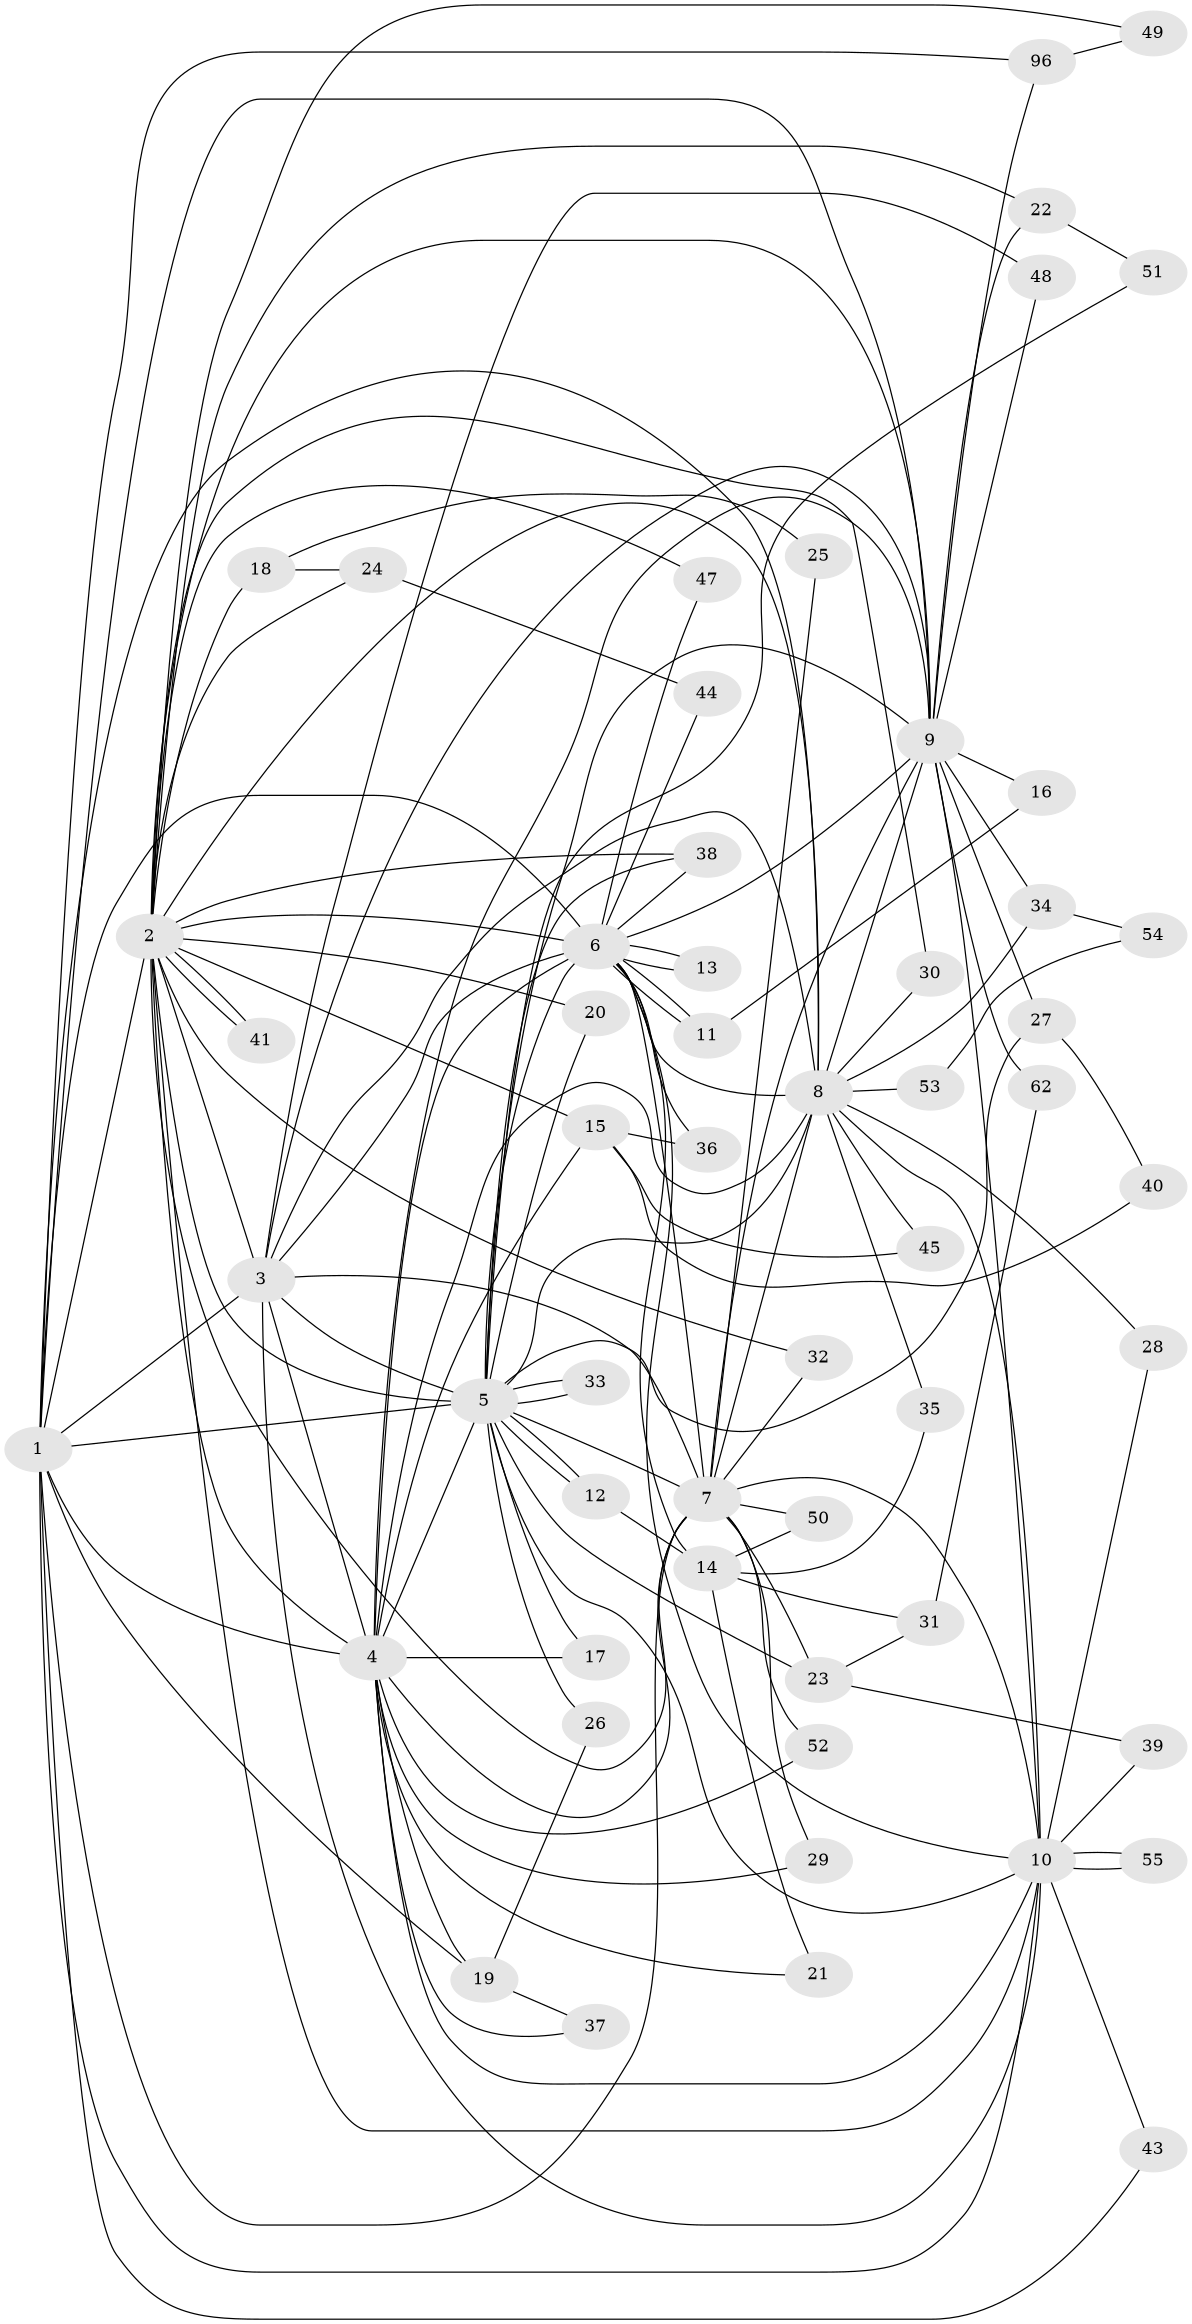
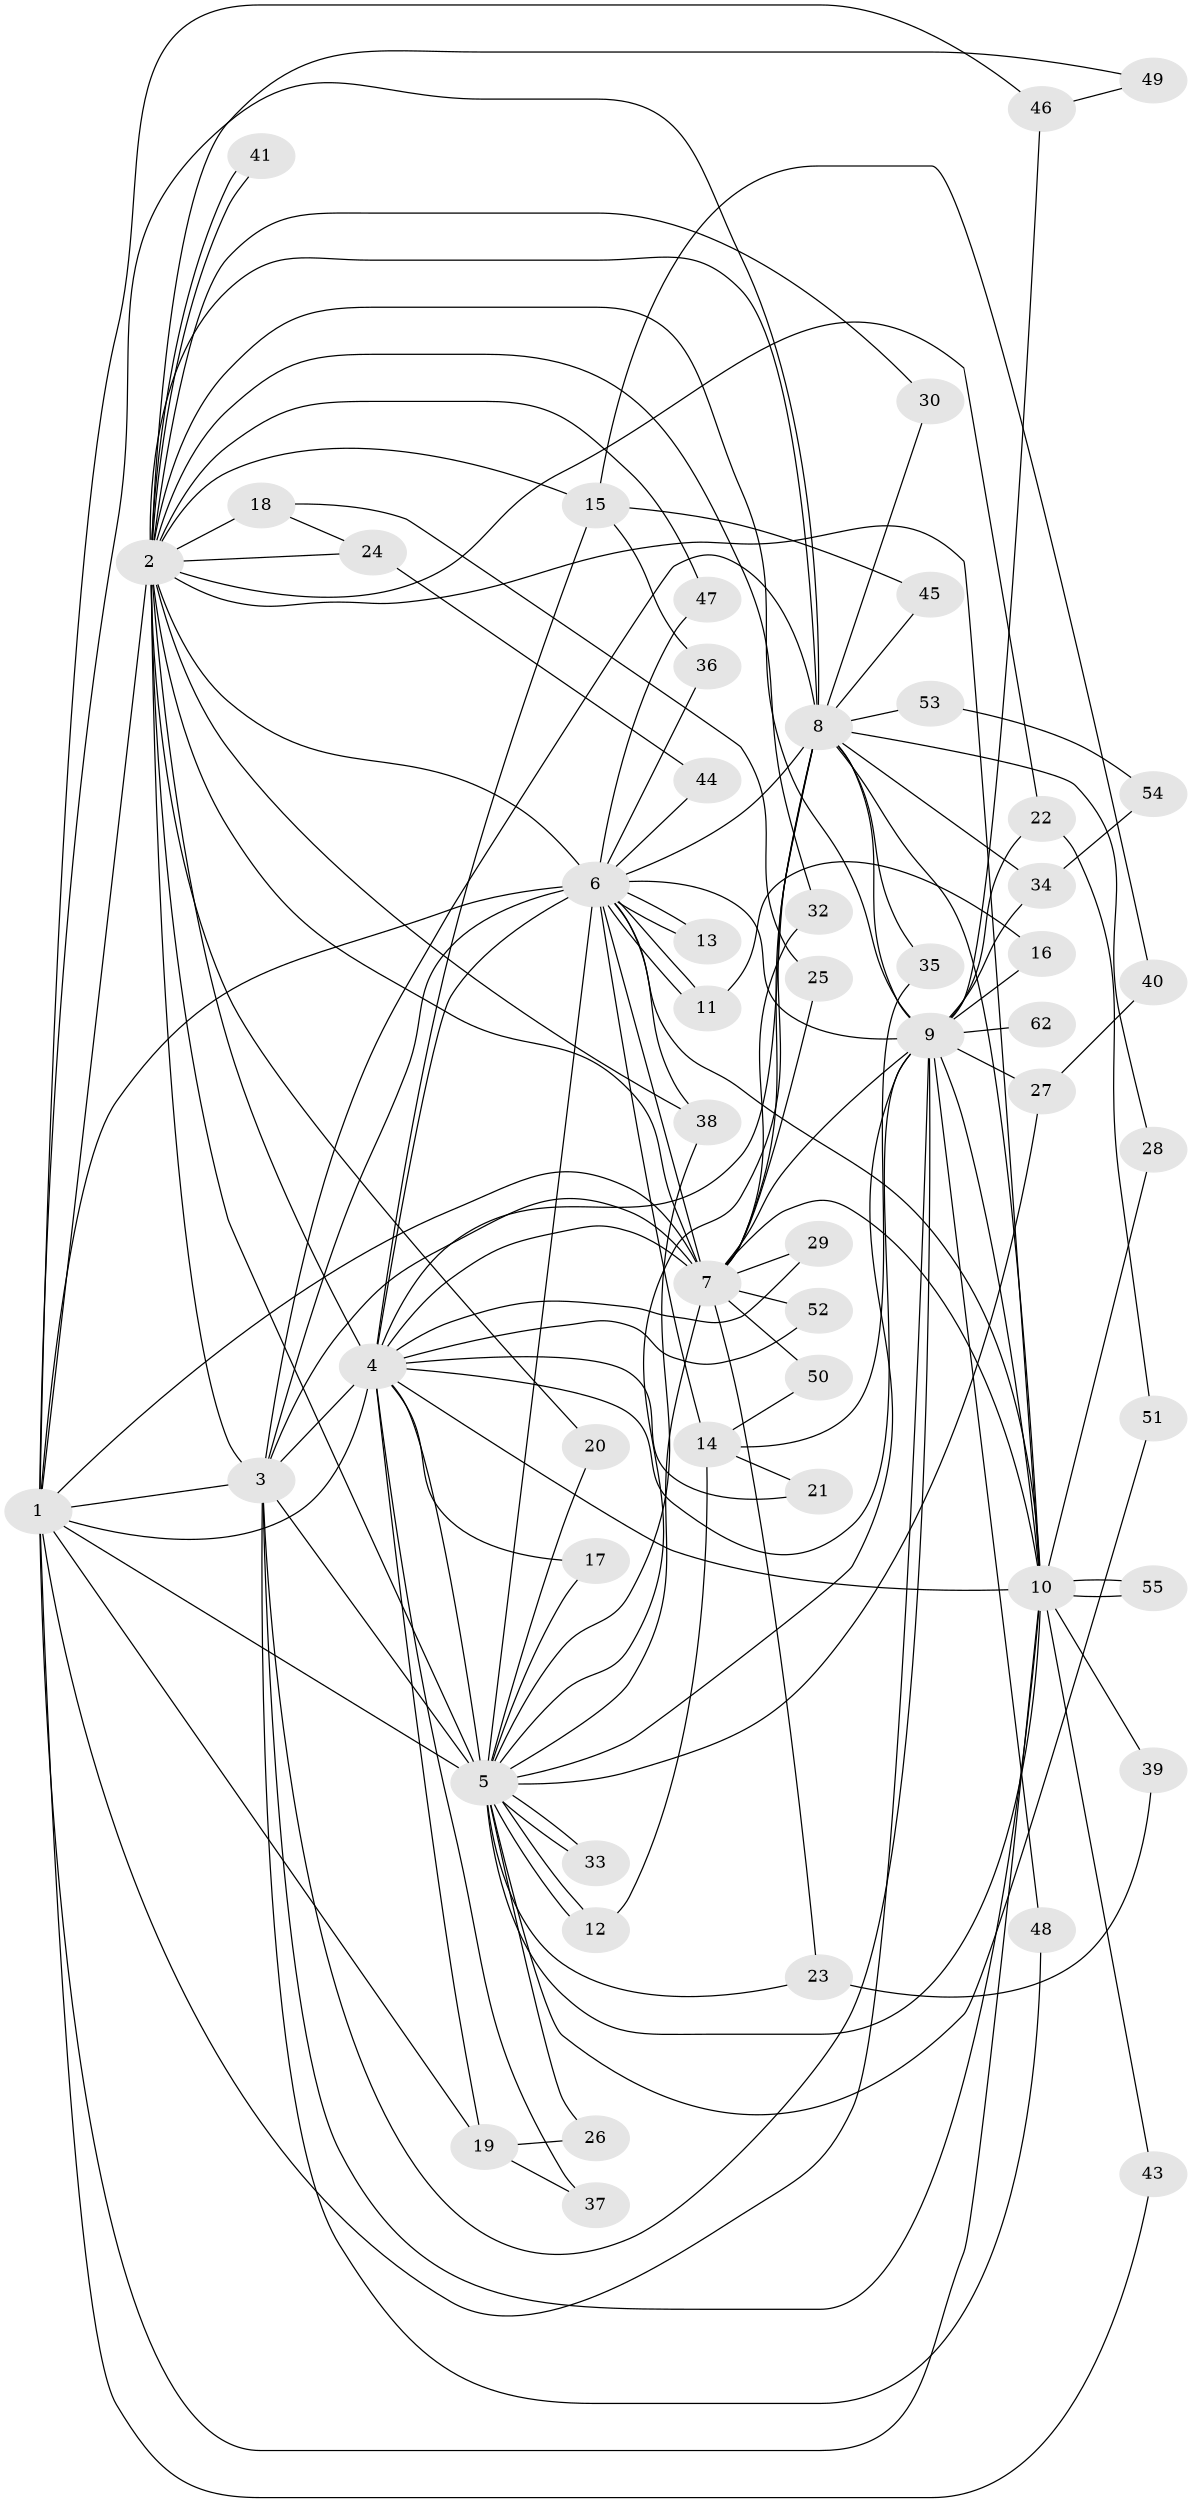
node "96": label "96" -> "46"
node "31": removed
